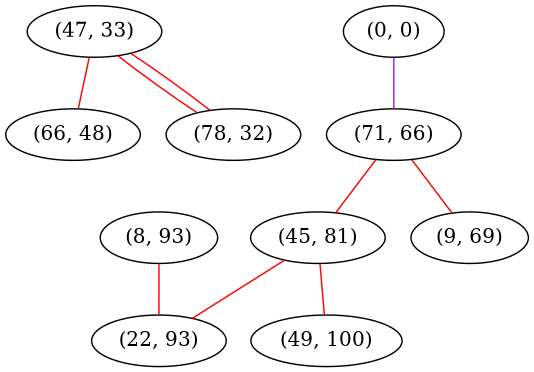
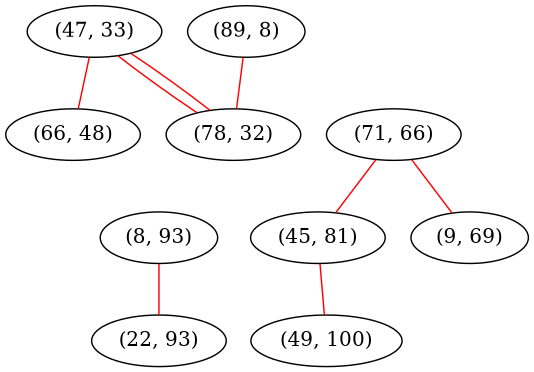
node "(89, 8)": added
node "(0, 0)": removed
edge "(45, 81)" -- "(22, 93)": removed
